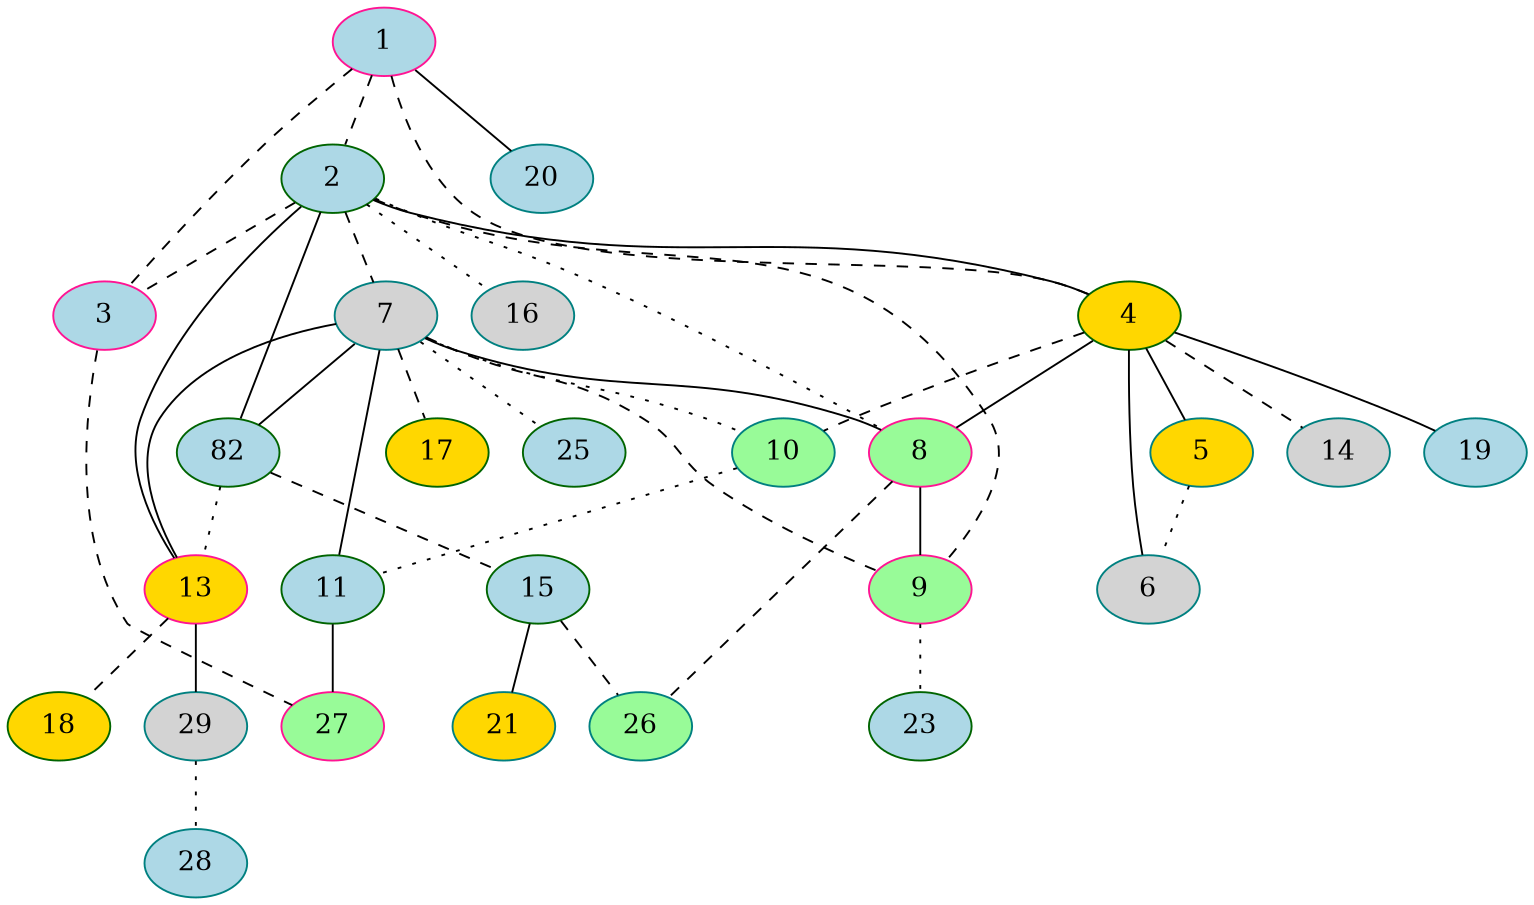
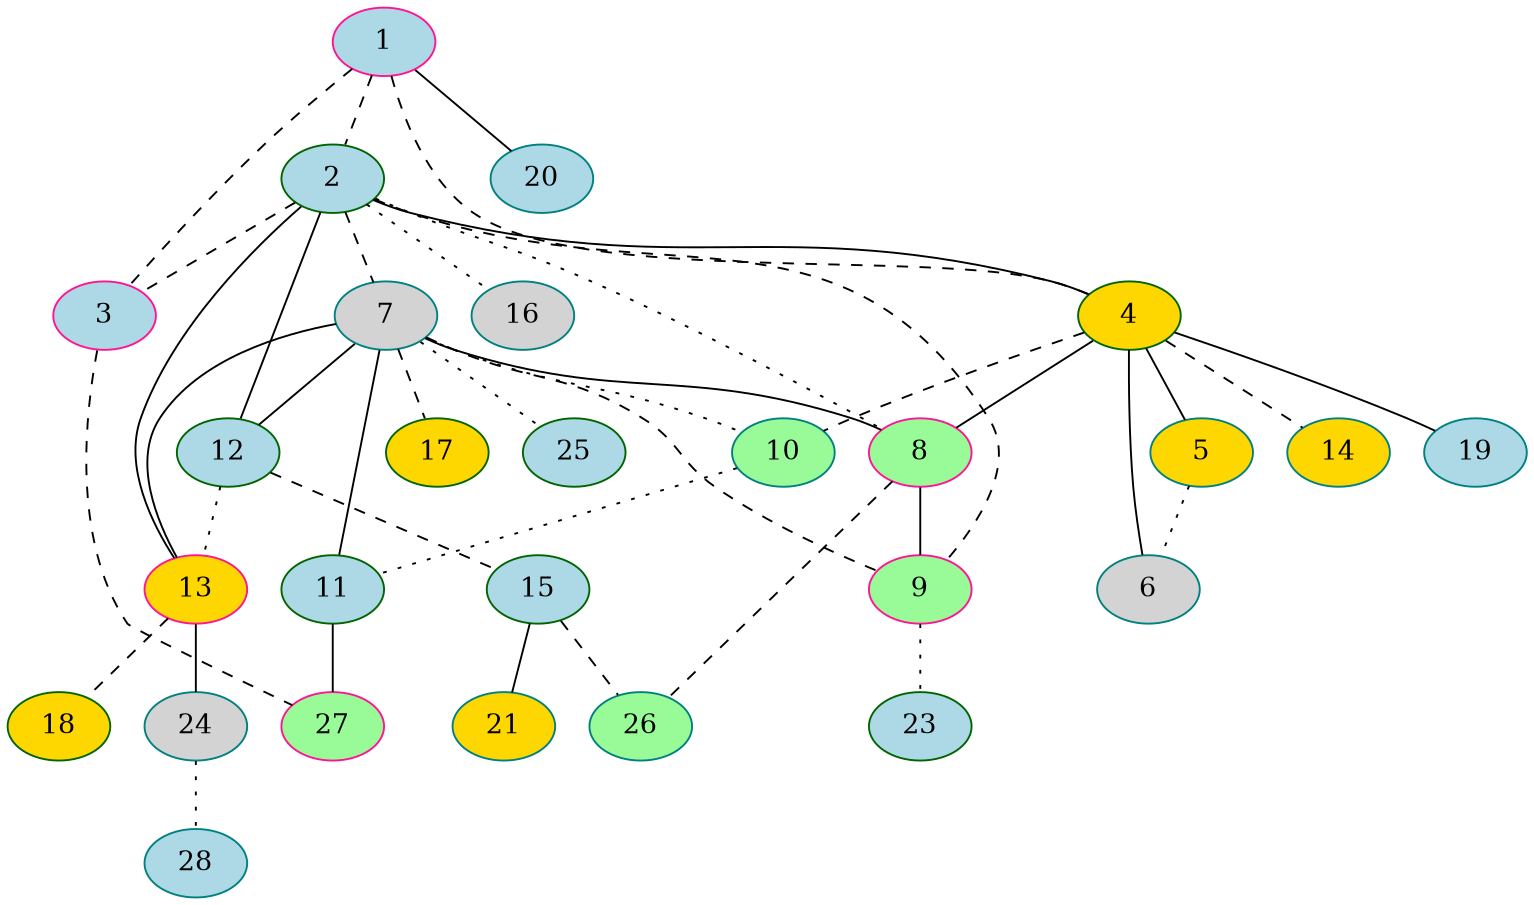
node "82": label "82" -> "12"
node "14": fillcolor lightgrey -> gold
node "29": label "29" -> "24"
